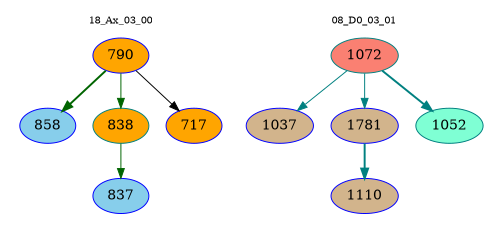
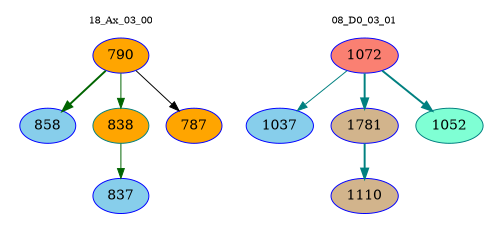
node "1072": color teal -> blue
edge "1072" -> "1781": style solid -> bold
node "717": label "717" -> "787"
node "1037": fillcolor tan -> skyblue
